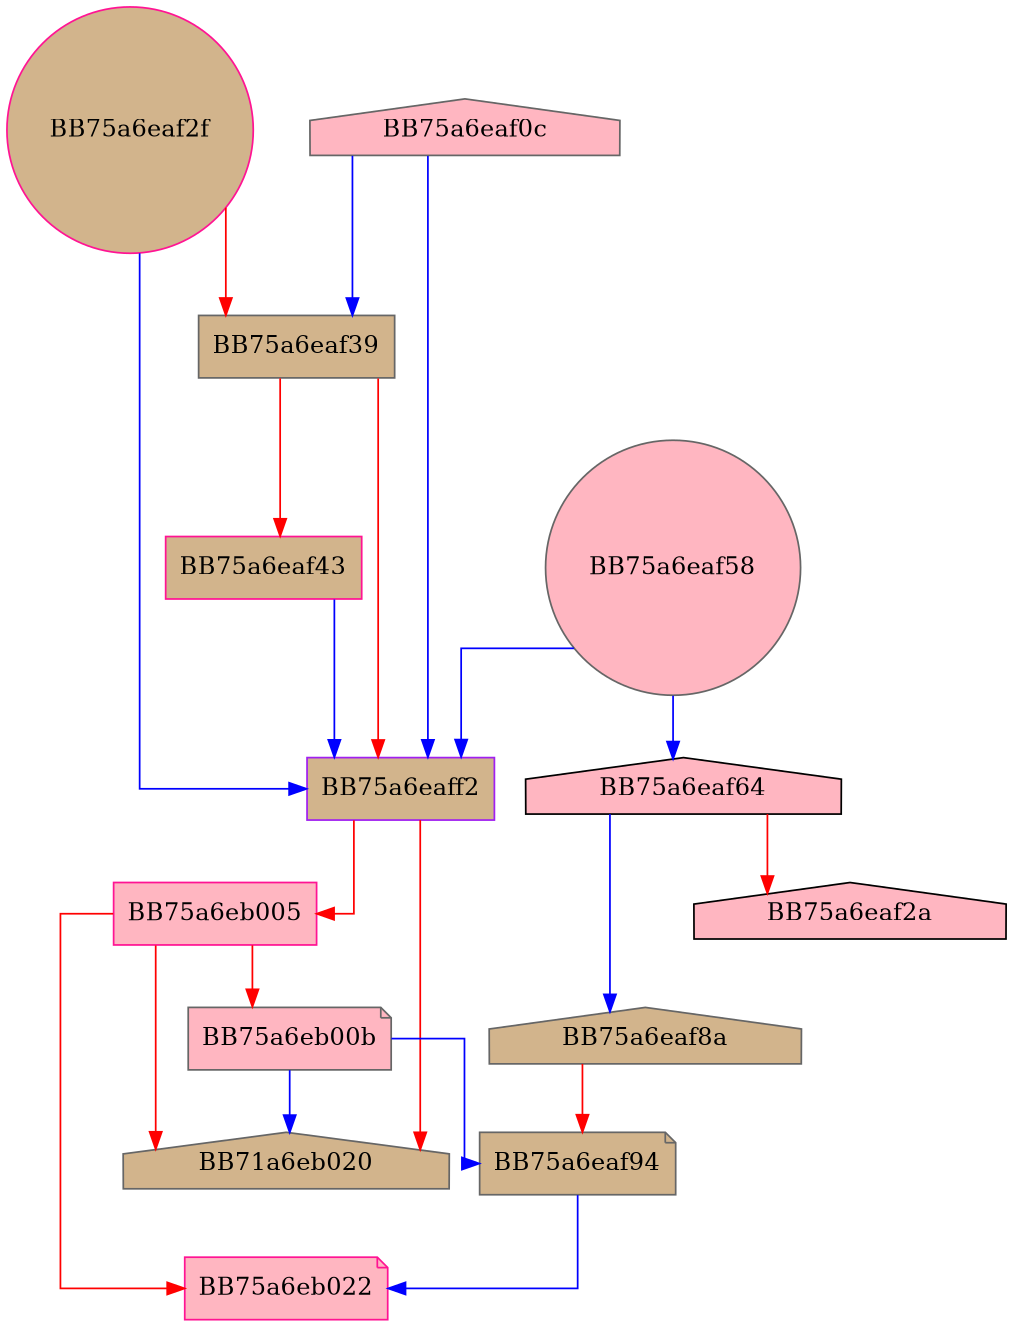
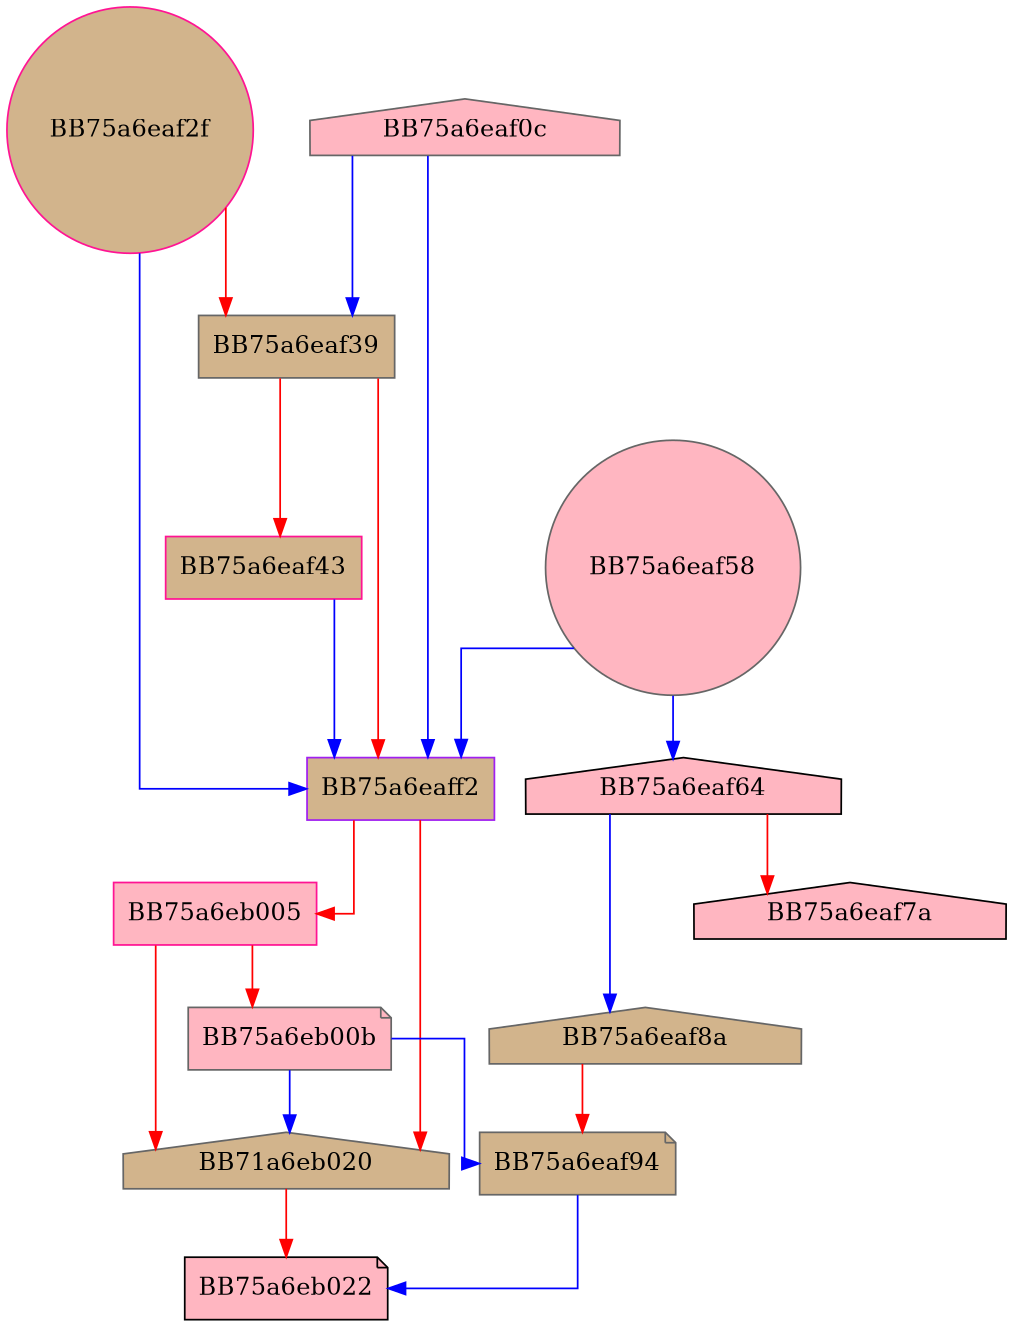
node "BB75a6eaf2a": label "BB75a6eaf2a" -> "BB75a6eaf7a"
edge "BB75a6eb005" -> "BB75a6eb022": now "BB71a6eb020" -> "BB75a6eb022"
node "BB75a6eb022": color deeppink -> black
